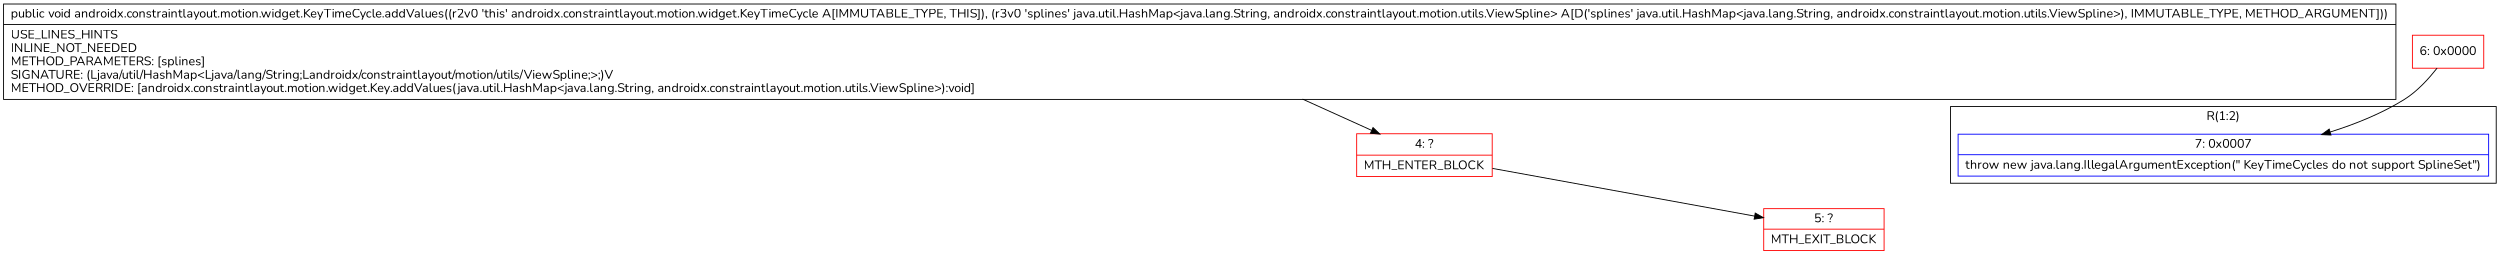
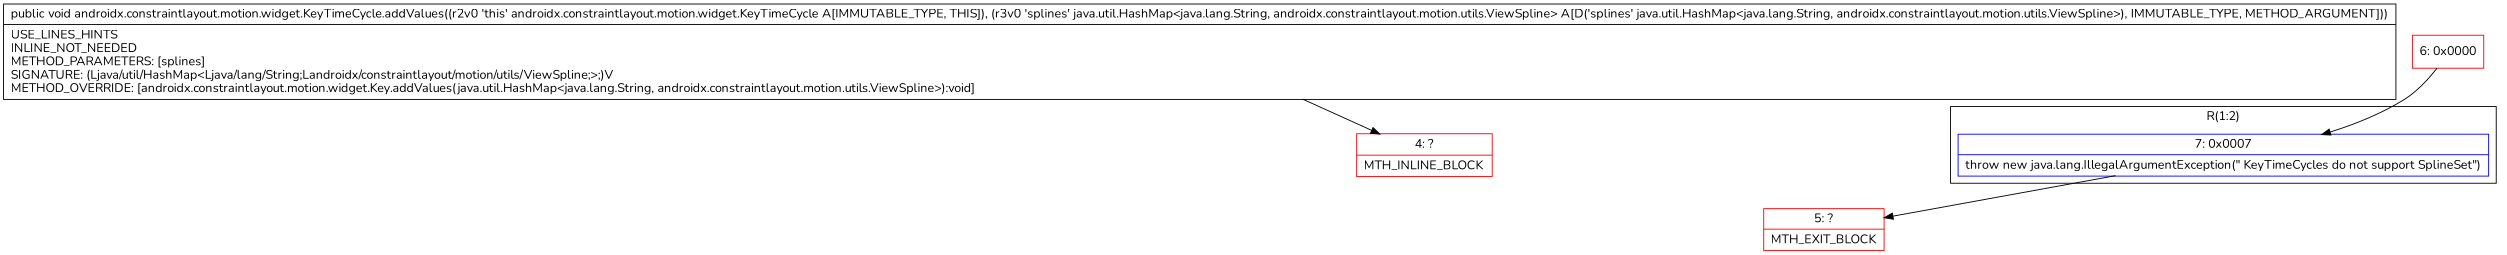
node "4: ?": text "MTH_ENTER_BLOCK" -> "MTH_INLINE_BLOCK"
edge "4: ?" -> "5: ?": now "7: 0x0007" -> "5: ?"
